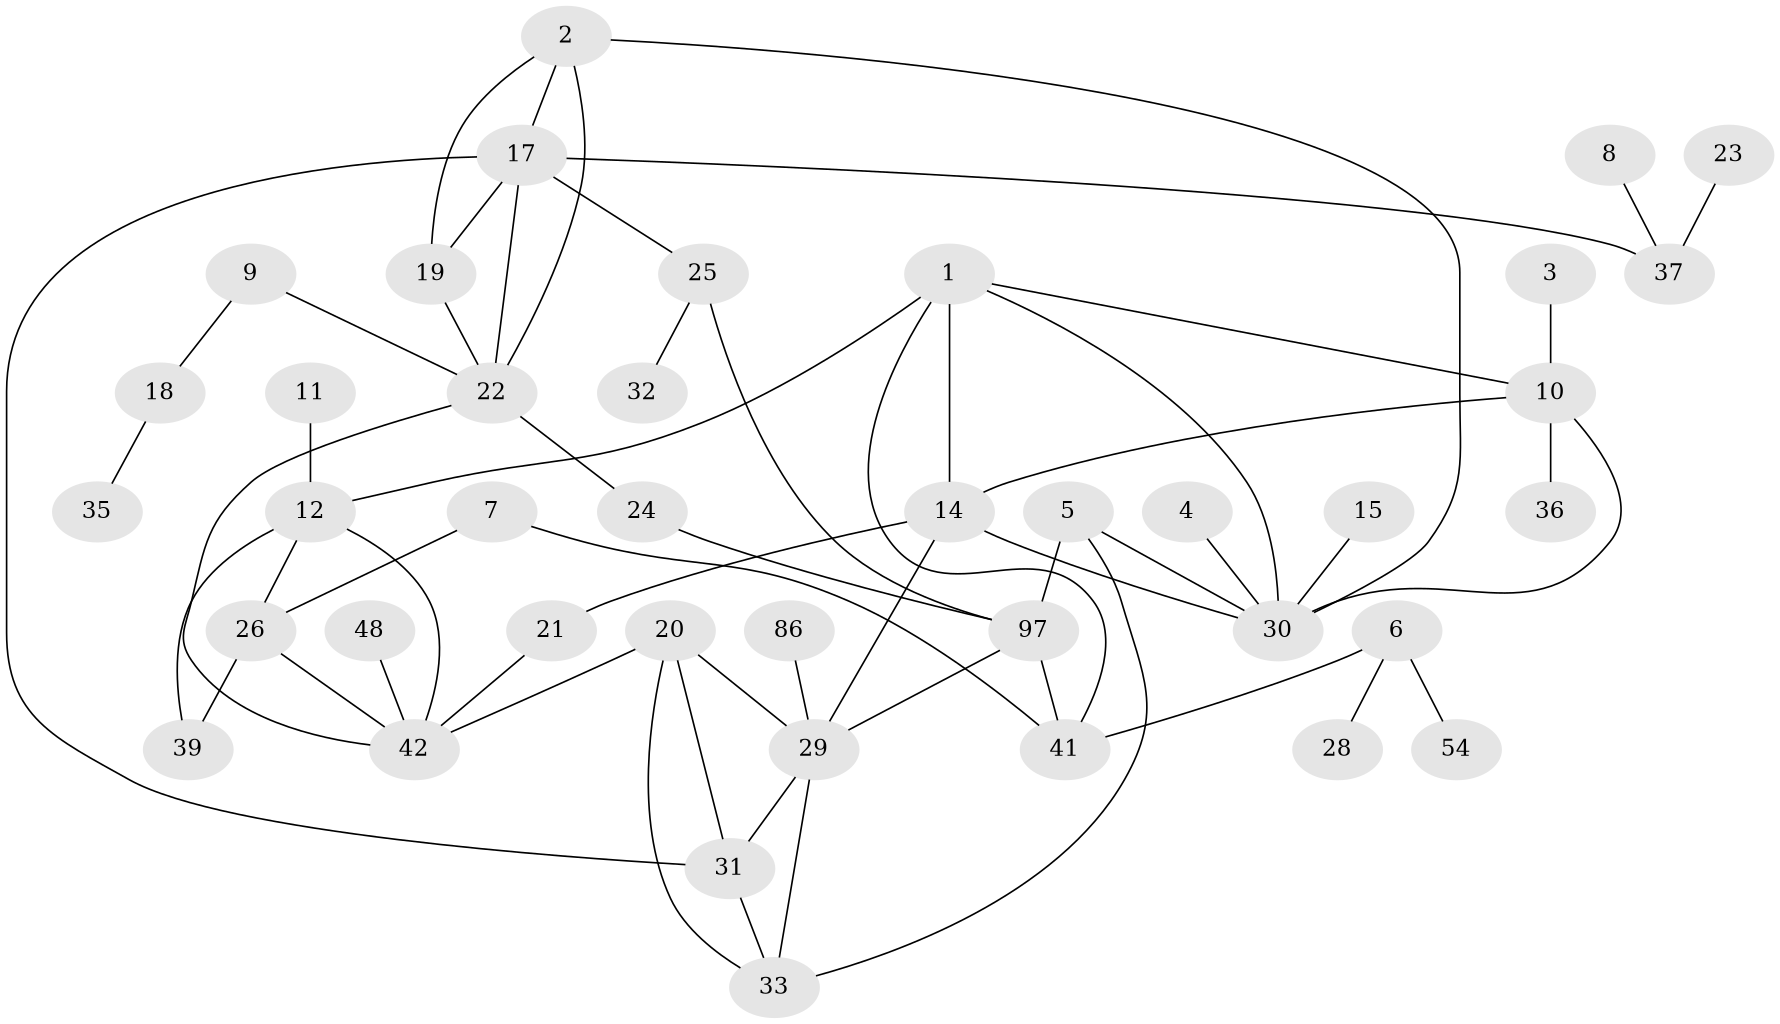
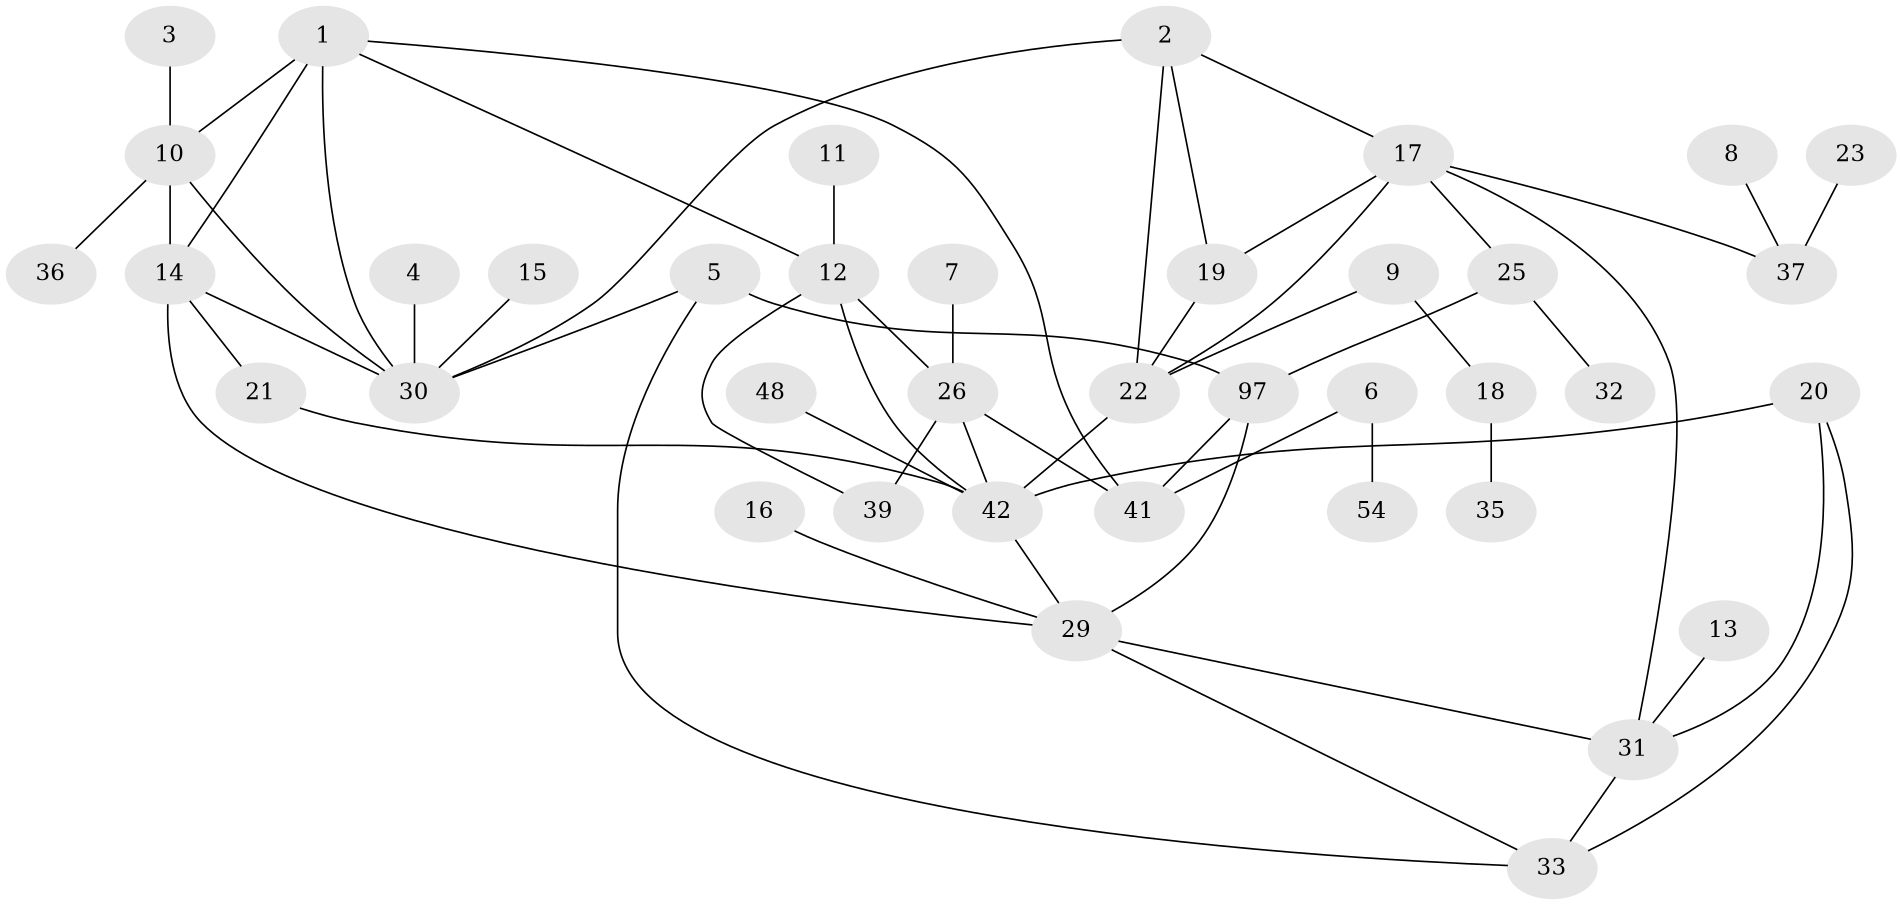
node "24": removed
edge "7" -- "41": now "26" -- "41"
node "86": label "86" -> "16"
node "13": added
edge "20" -- "29": now "42" -- "29"
node "28": removed
